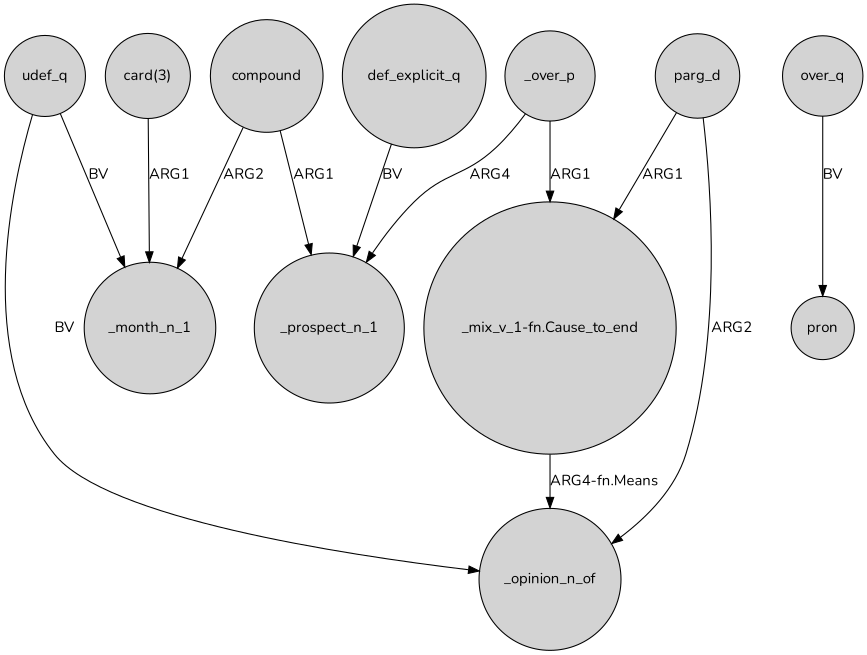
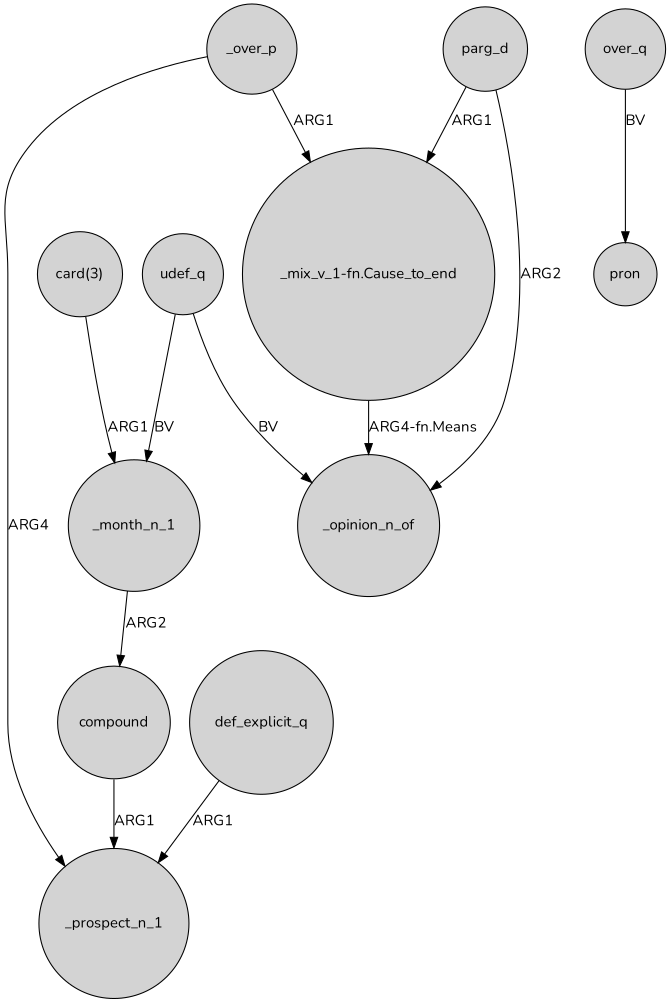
edge "def_explicit_q" -> "_prospect_n_1": label "BV" -> "ARG1"
edge "compound" -> "_month_n_1": reversed
